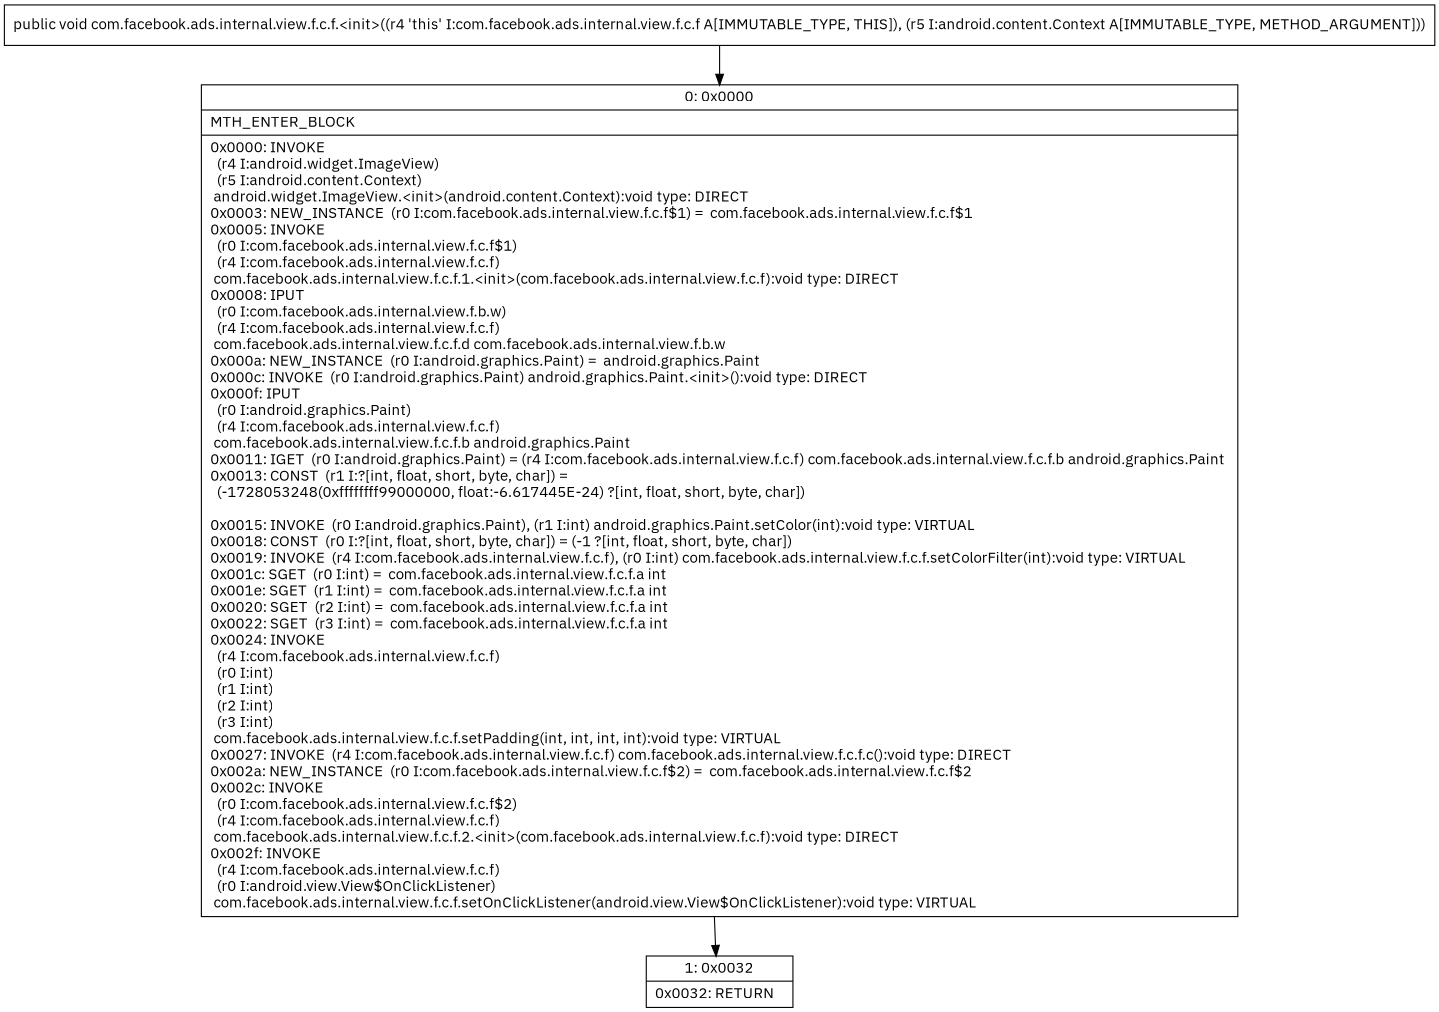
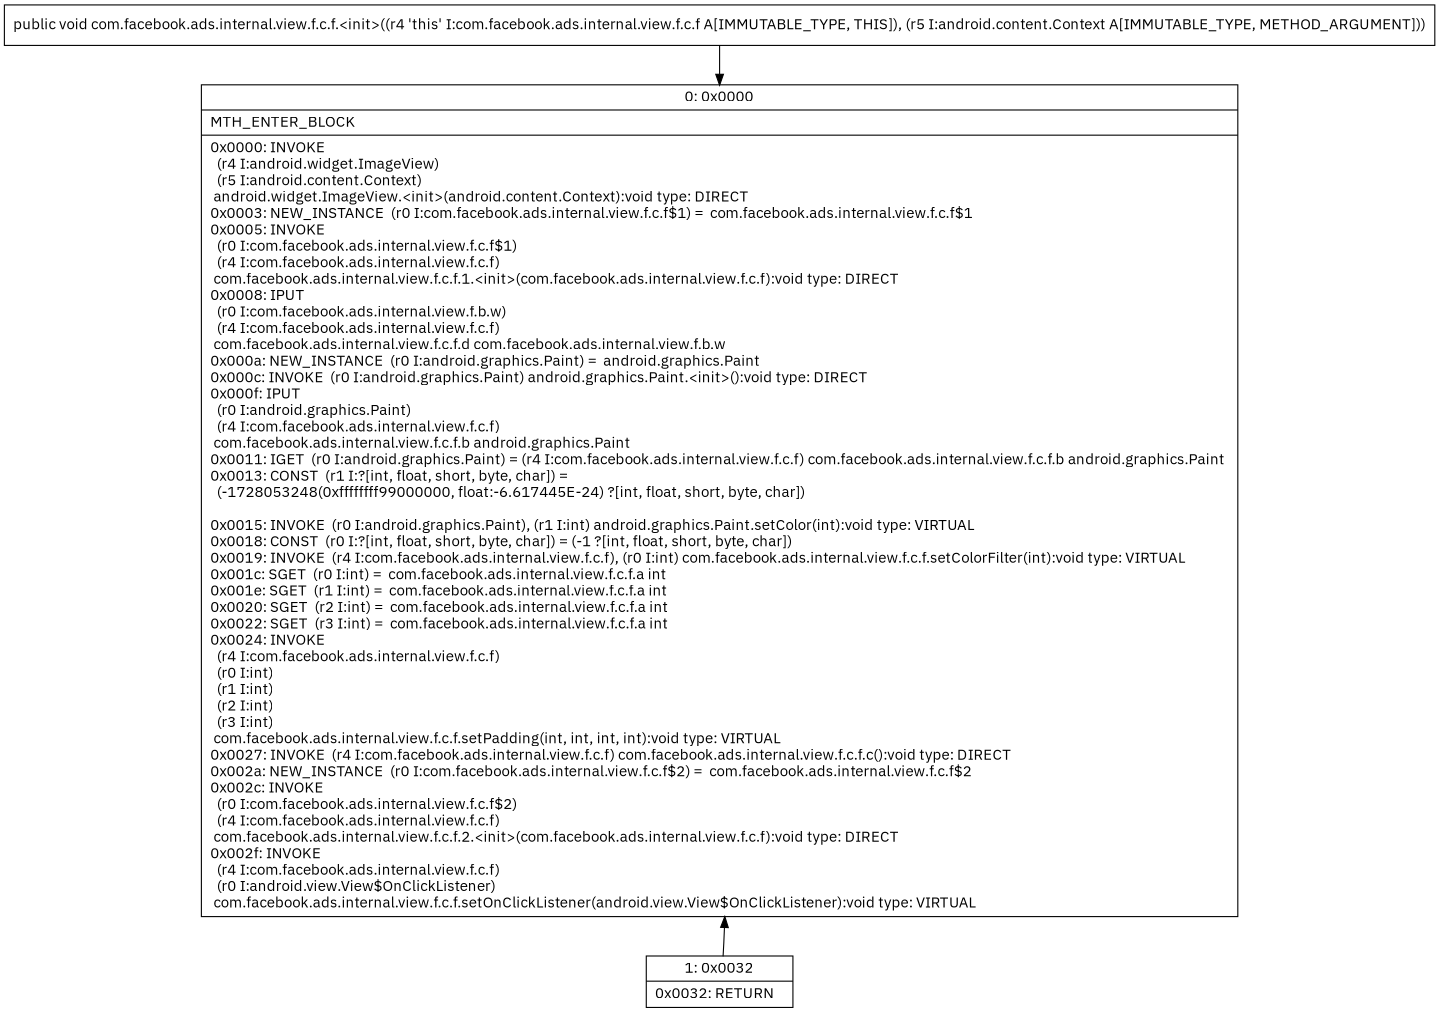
edge "0: 0x0000" -> "1: 0x0032": reversed
